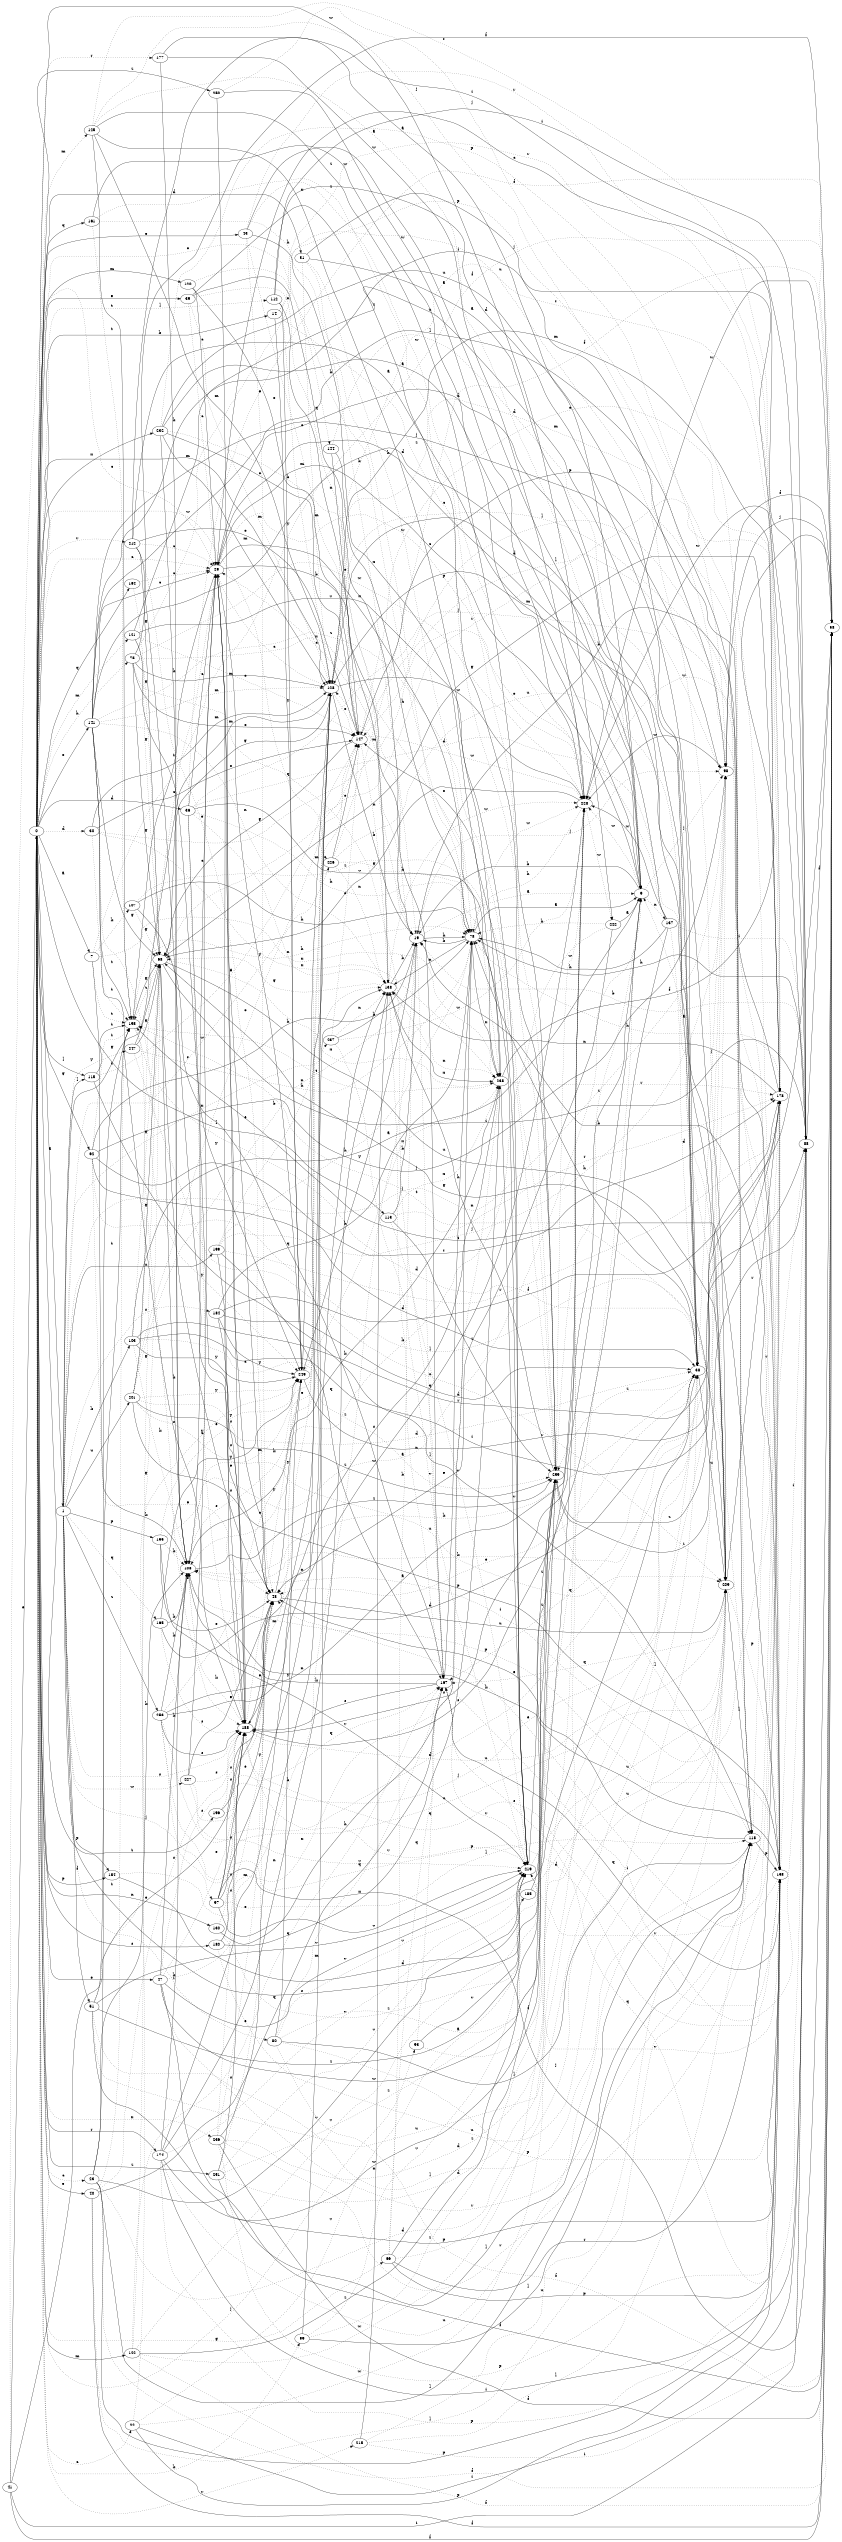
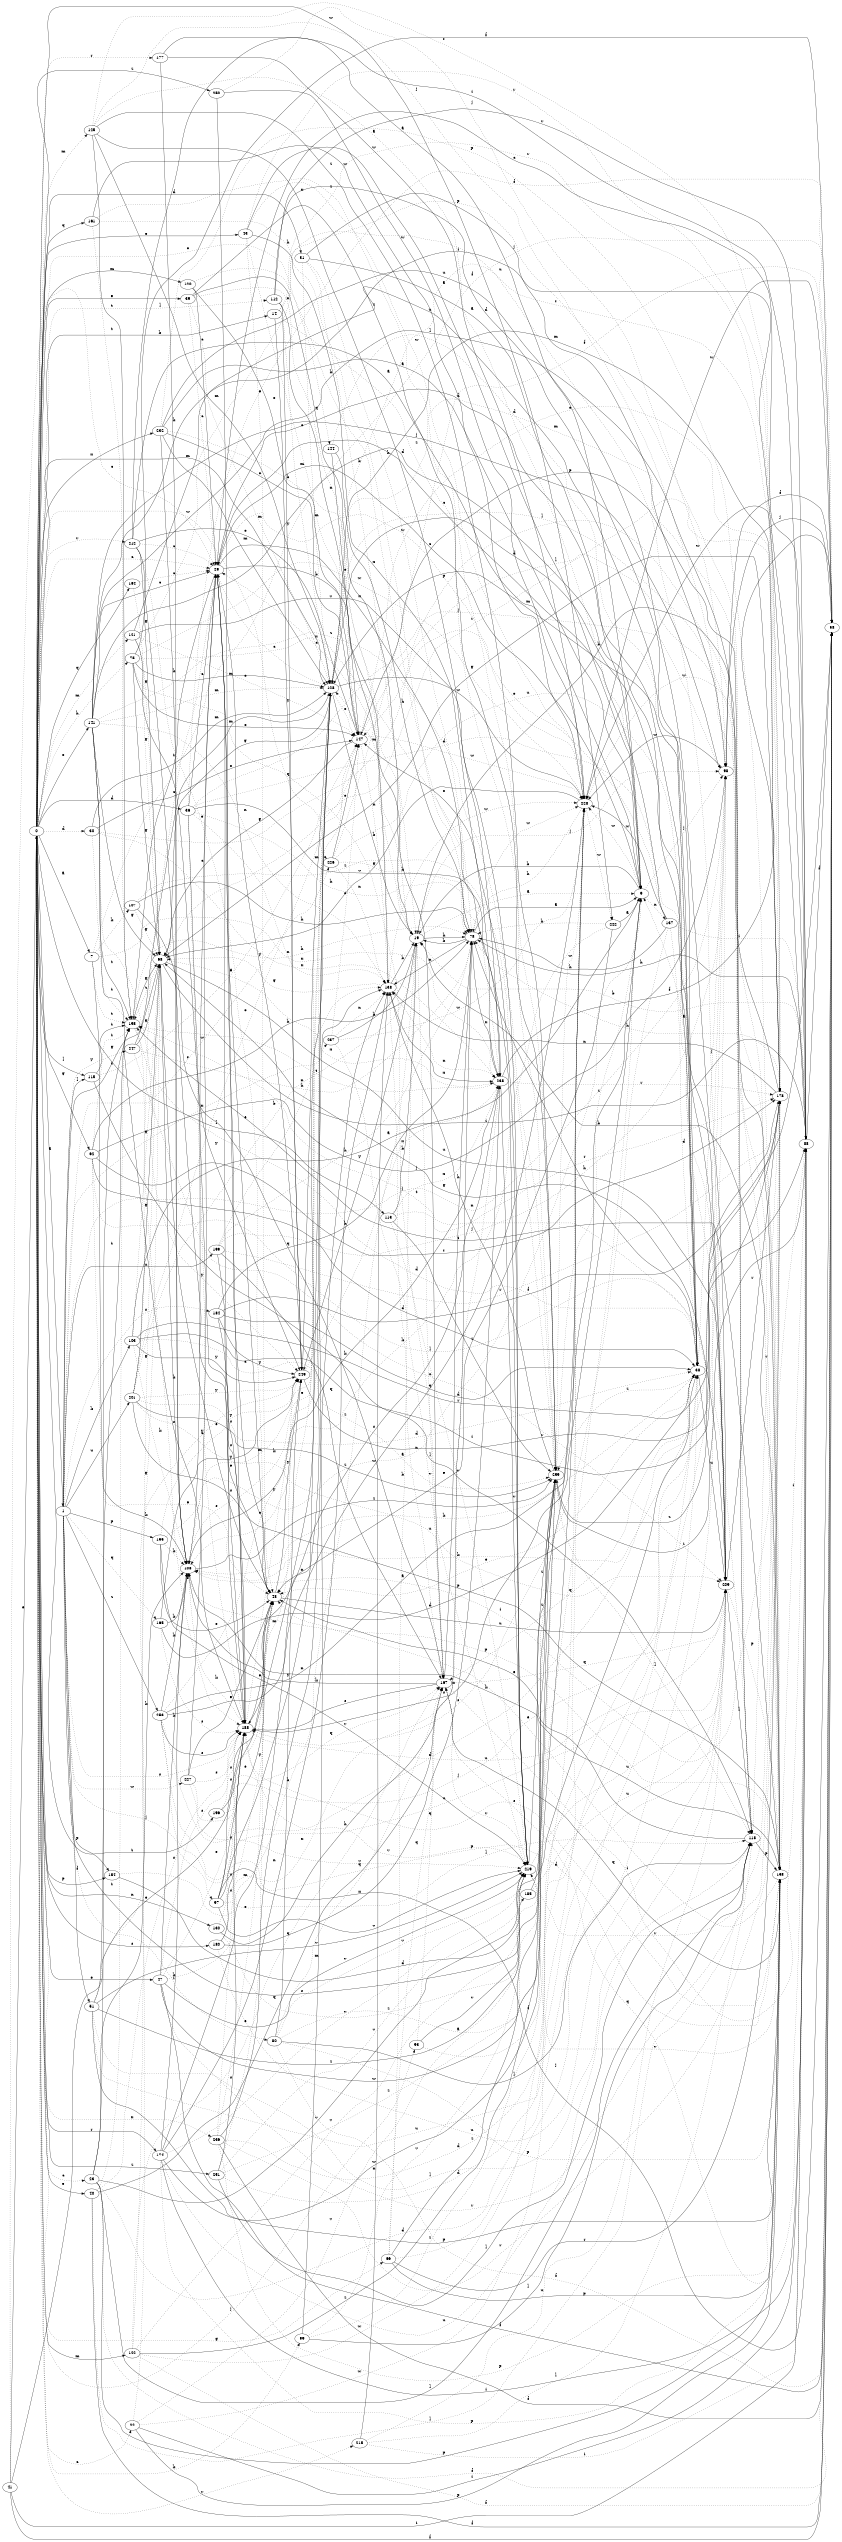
edge "112" -> "88": label "i" -> "v"
edge "137" -> "188": style solid -> dotted
